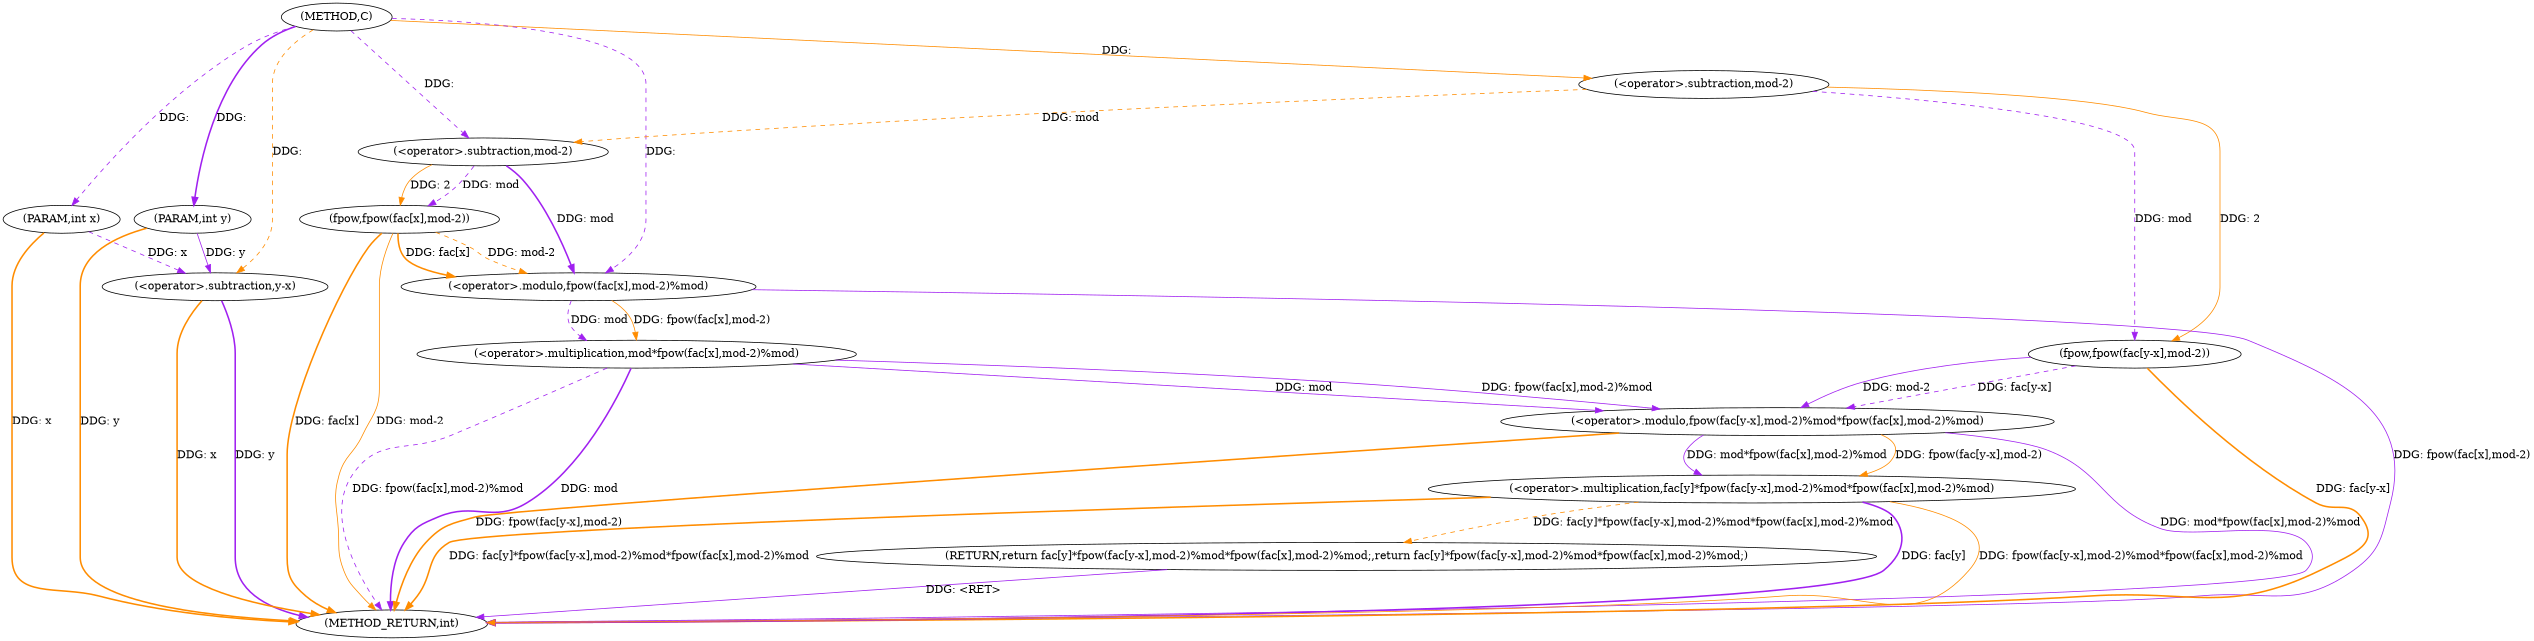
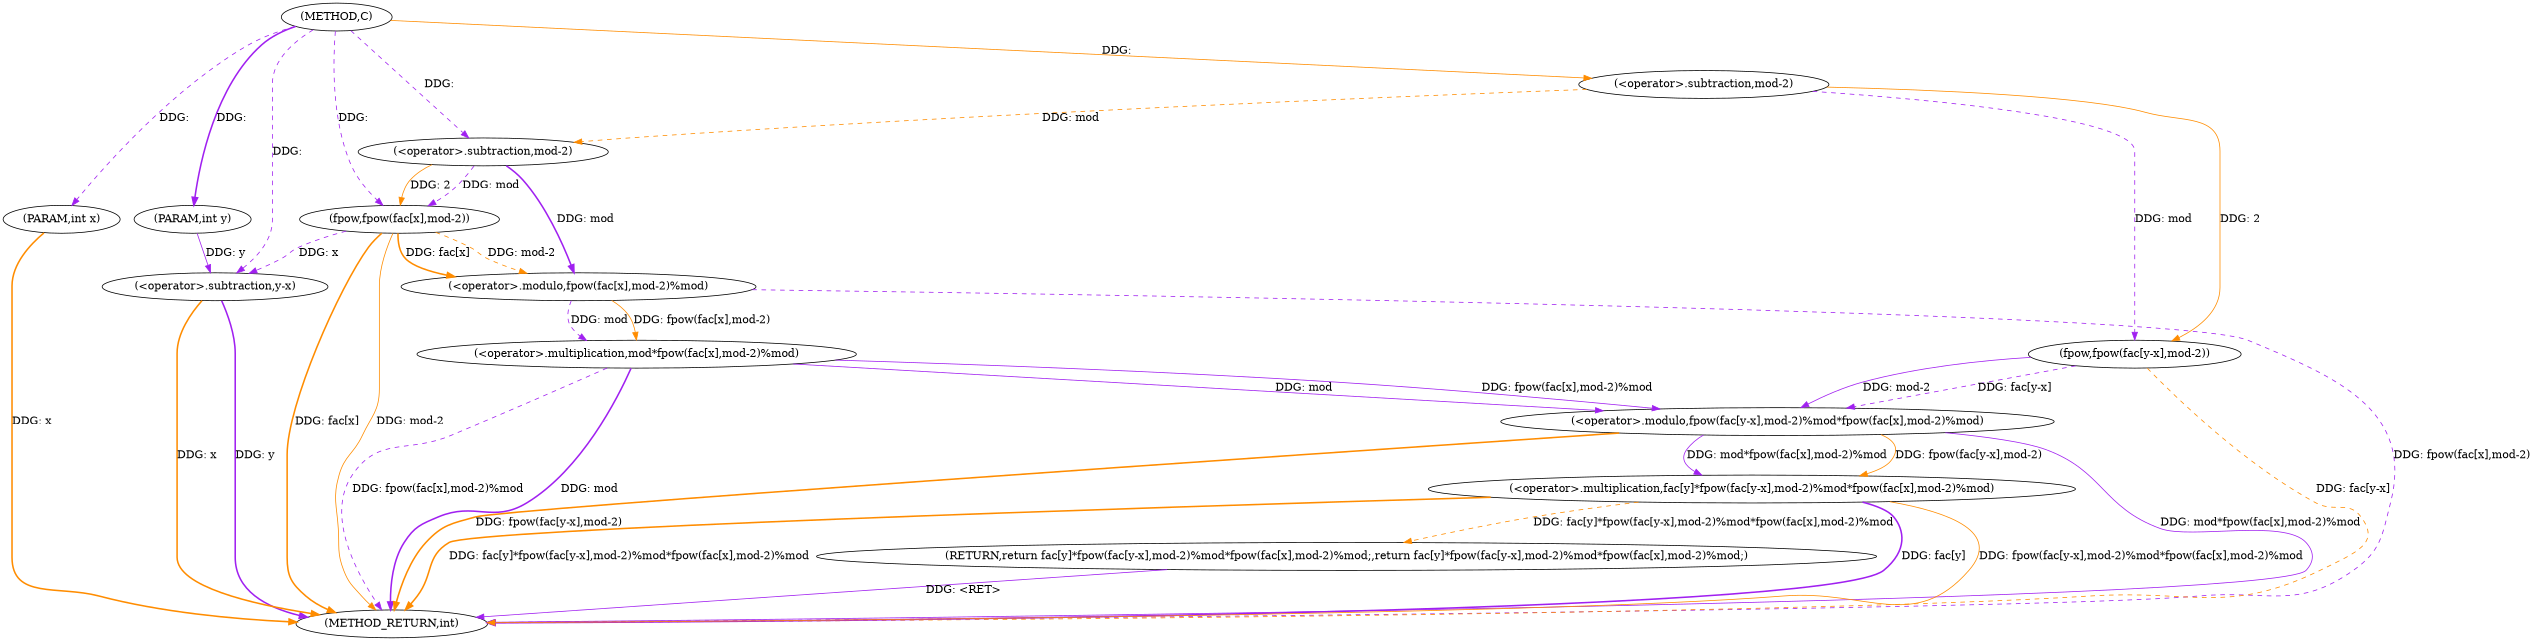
edge "(METHOD,C)" -> "(<operator>.modulo,fpow(fac[x],mod-2)%mod)": now "(METHOD,C)" -> "(fpow,fpow(fac[x],mod-2))"
edge "(METHOD,C)" -> "(<operator>.subtraction,y-x)": color darkorange -> purple
edge "(PARAM,int x)" -> "(<operator>.subtraction,y-x)": now "(fpow,fpow(fac[x],mod-2))" -> "(<operator>.subtraction,y-x)"
edge "(PARAM,int y)" -> "(METHOD_RETURN,int)": removed, label "DDG: y"
edge "(<operator>.modulo,fpow(fac[x],mod-2)%mod)" -> "(METHOD_RETURN,int)": style solid -> dashed
edge "(fpow,fpow(fac[y-x],mod-2))" -> "(METHOD_RETURN,int)": style bold -> dashed
